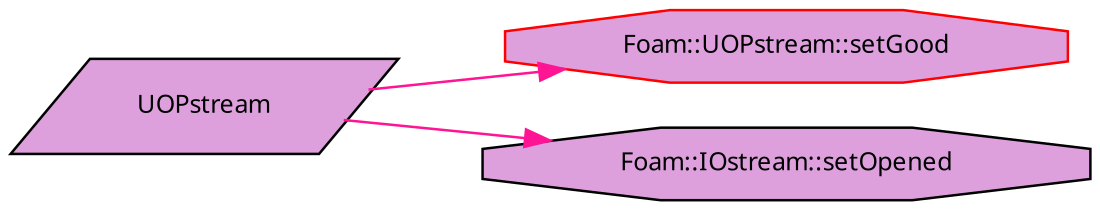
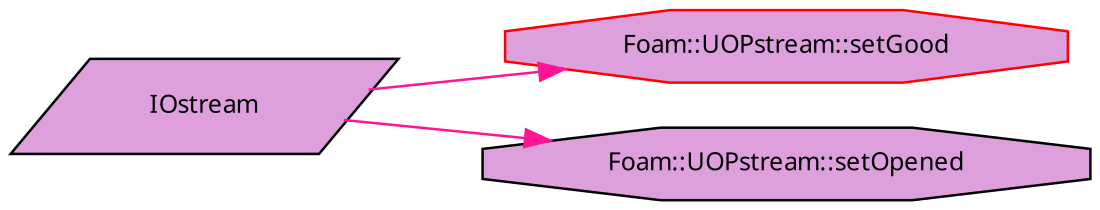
node "UOPstream": label "UOPstream" -> "IOstream"
node "Foam::IOstream::setOpened": label "Foam::IOstream::setOpened" -> "Foam::UOPstream::setOpened"
